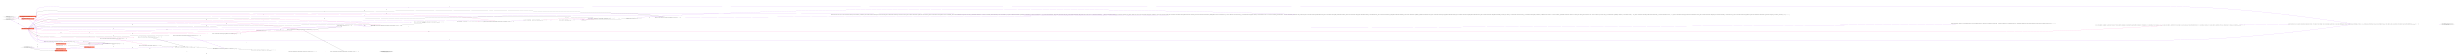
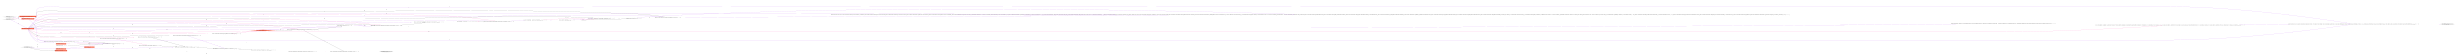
node "dataSource.isShowSystemObjects()@@@10@@@['1', '1', '0']": fillcolor white -> tomato
